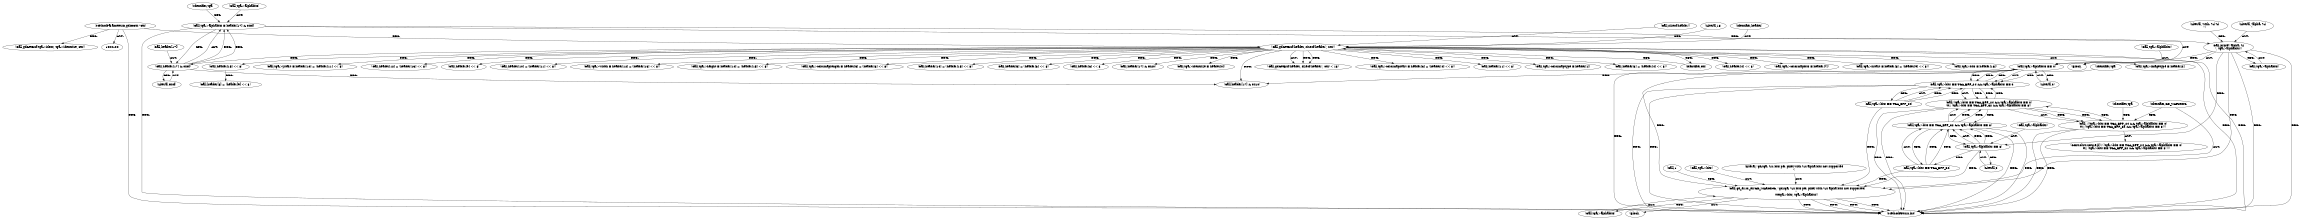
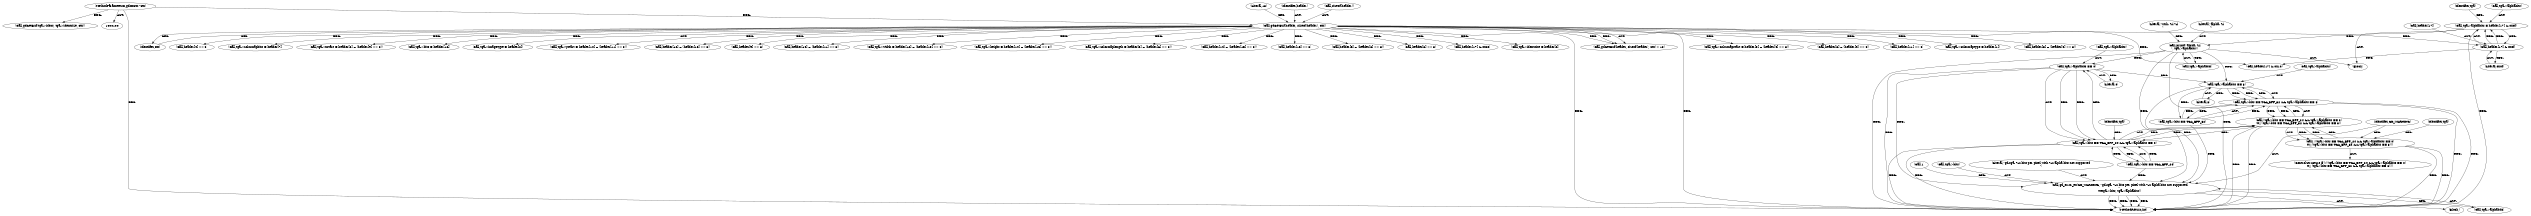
edge "(Call,tga->alphabits == 0)" -> "(Call,header[17] & 0x10)": now "(Call,tga->alphabits == 0)" -> "(Call,tga->alphabits == 8)"
edge "(Call,header[15] << 8)" -> "(Call,header[8] + (header[9] << 8))": now "(Call,gdGetBuf(header, sizeof(header), ctx))" -> "(Call,header[8] + (header[9] << 8))"
